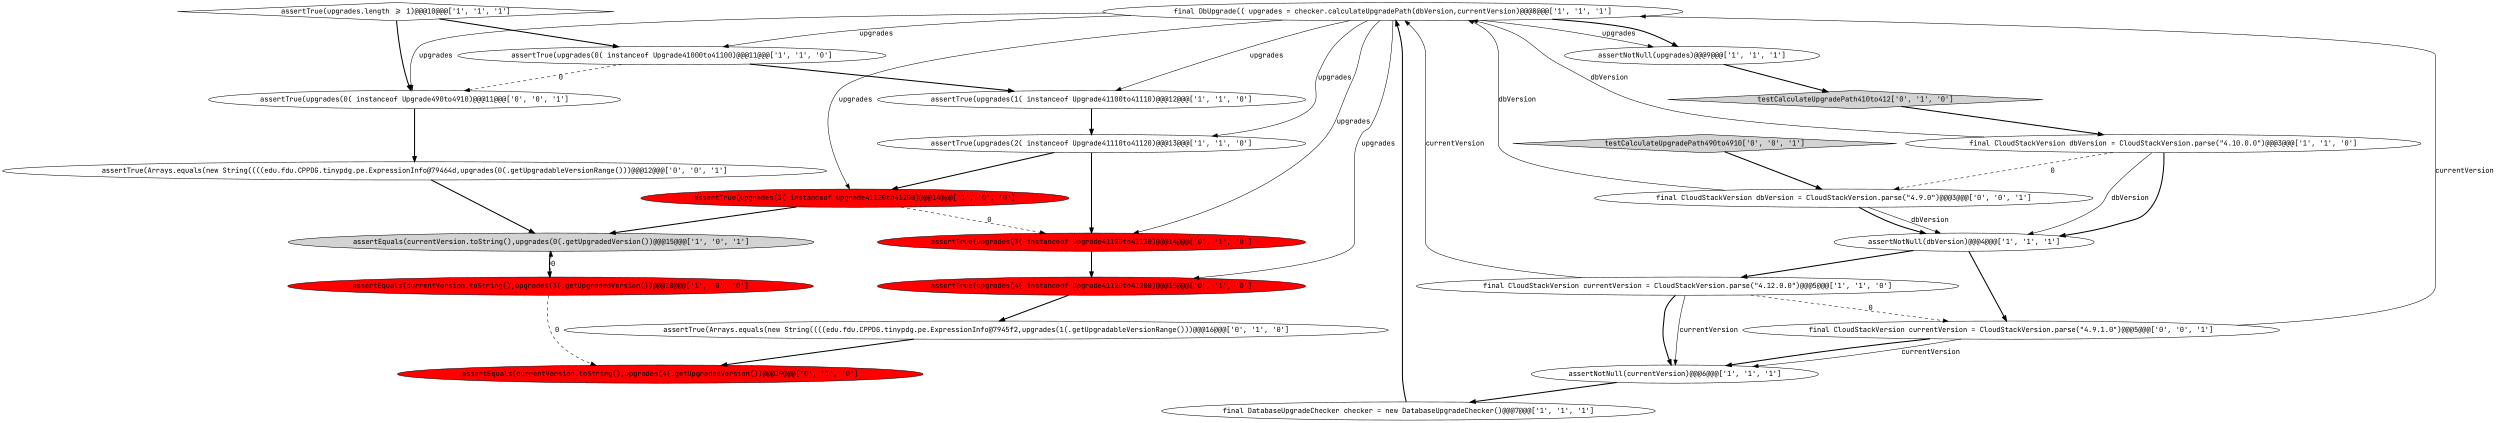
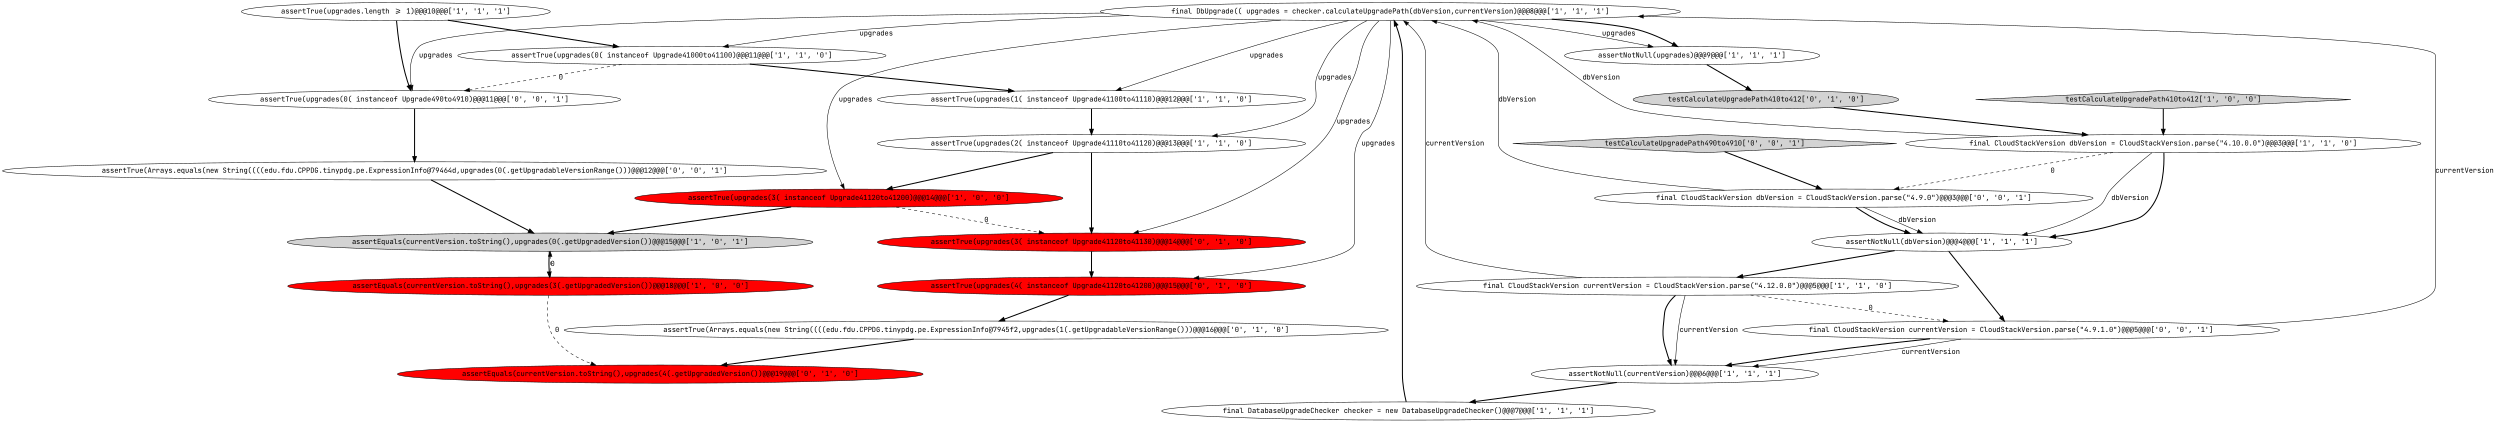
node "assertTrue(upgrades.length >= 1)@@@10@@@['1', '1', '1']": shape diamond -> ellipse
node "testCalculateUpgradePath410to412['0', '1', '0']": shape diamond -> ellipse
node "testCalculateUpgradePath410to412['1', '0', '0']": added
